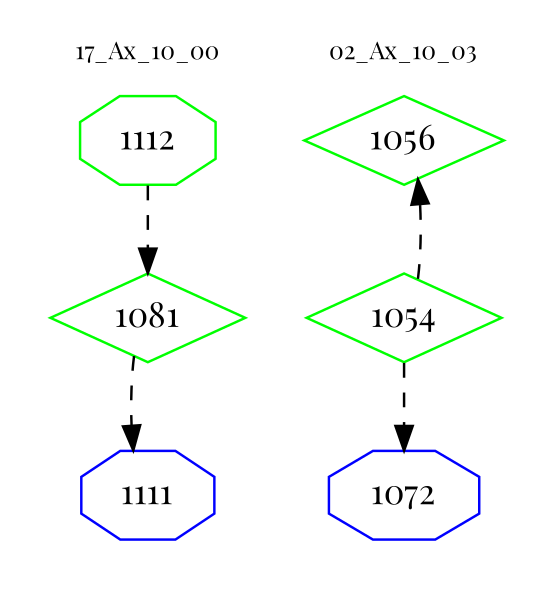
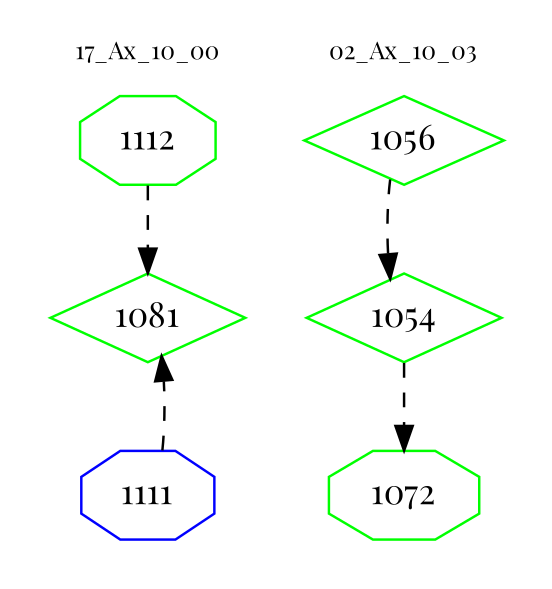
edge "1054" -> "1056": reversed
edge "1081" -> "1111": reversed
node "1072": color blue -> green
